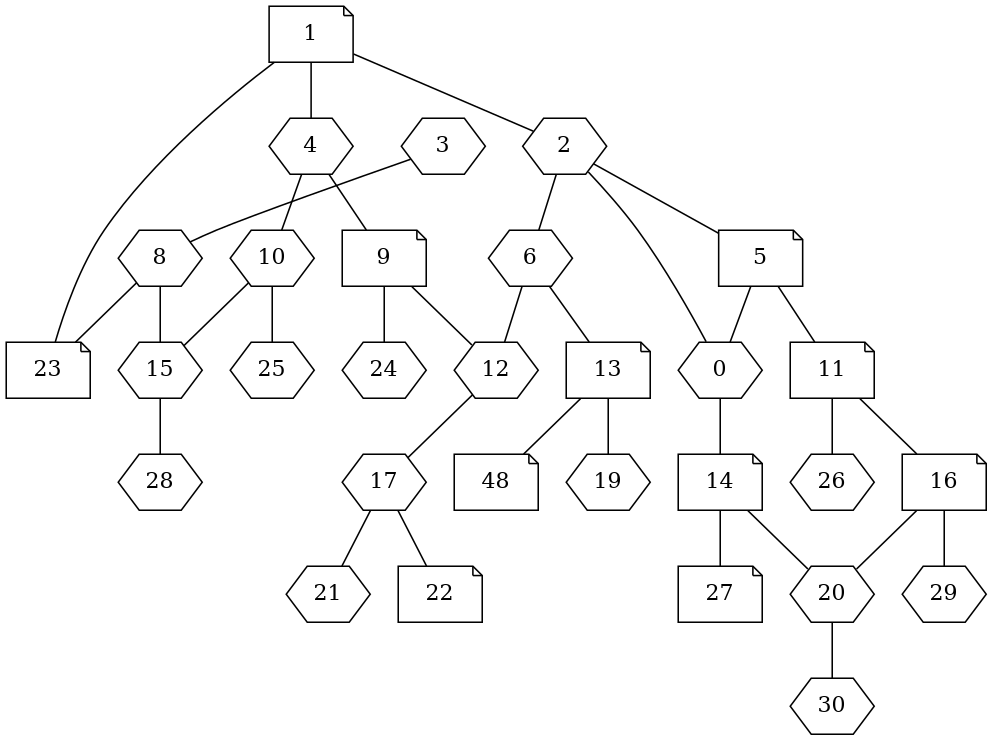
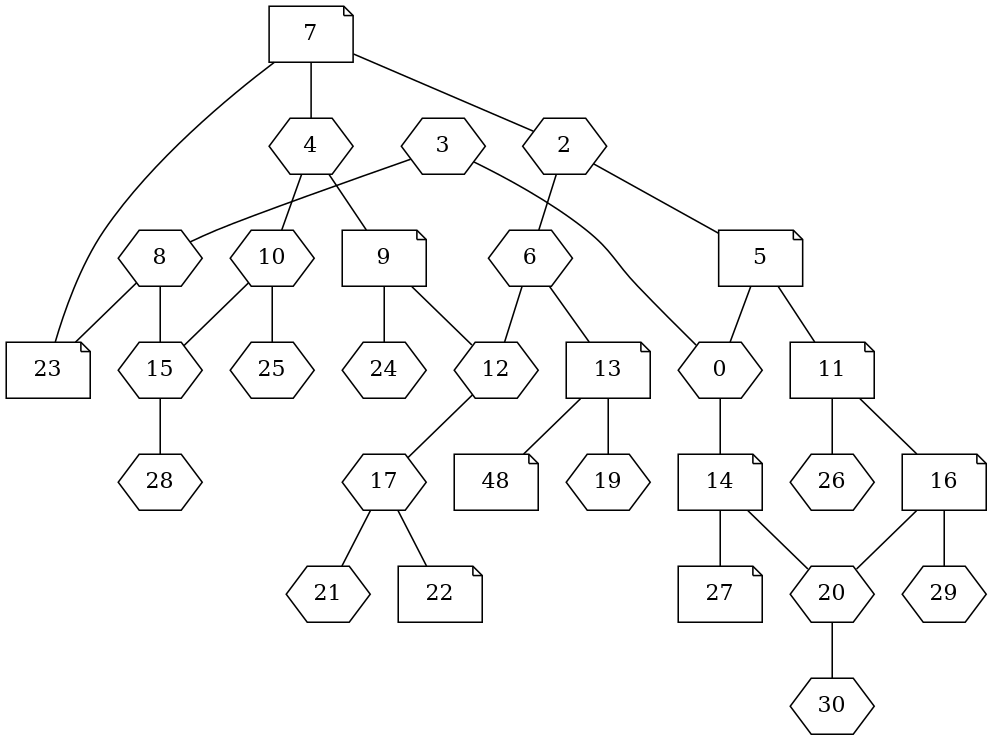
node "1": label "1" -> "7"
edge "2" -- "0": now "3" -- "0"
